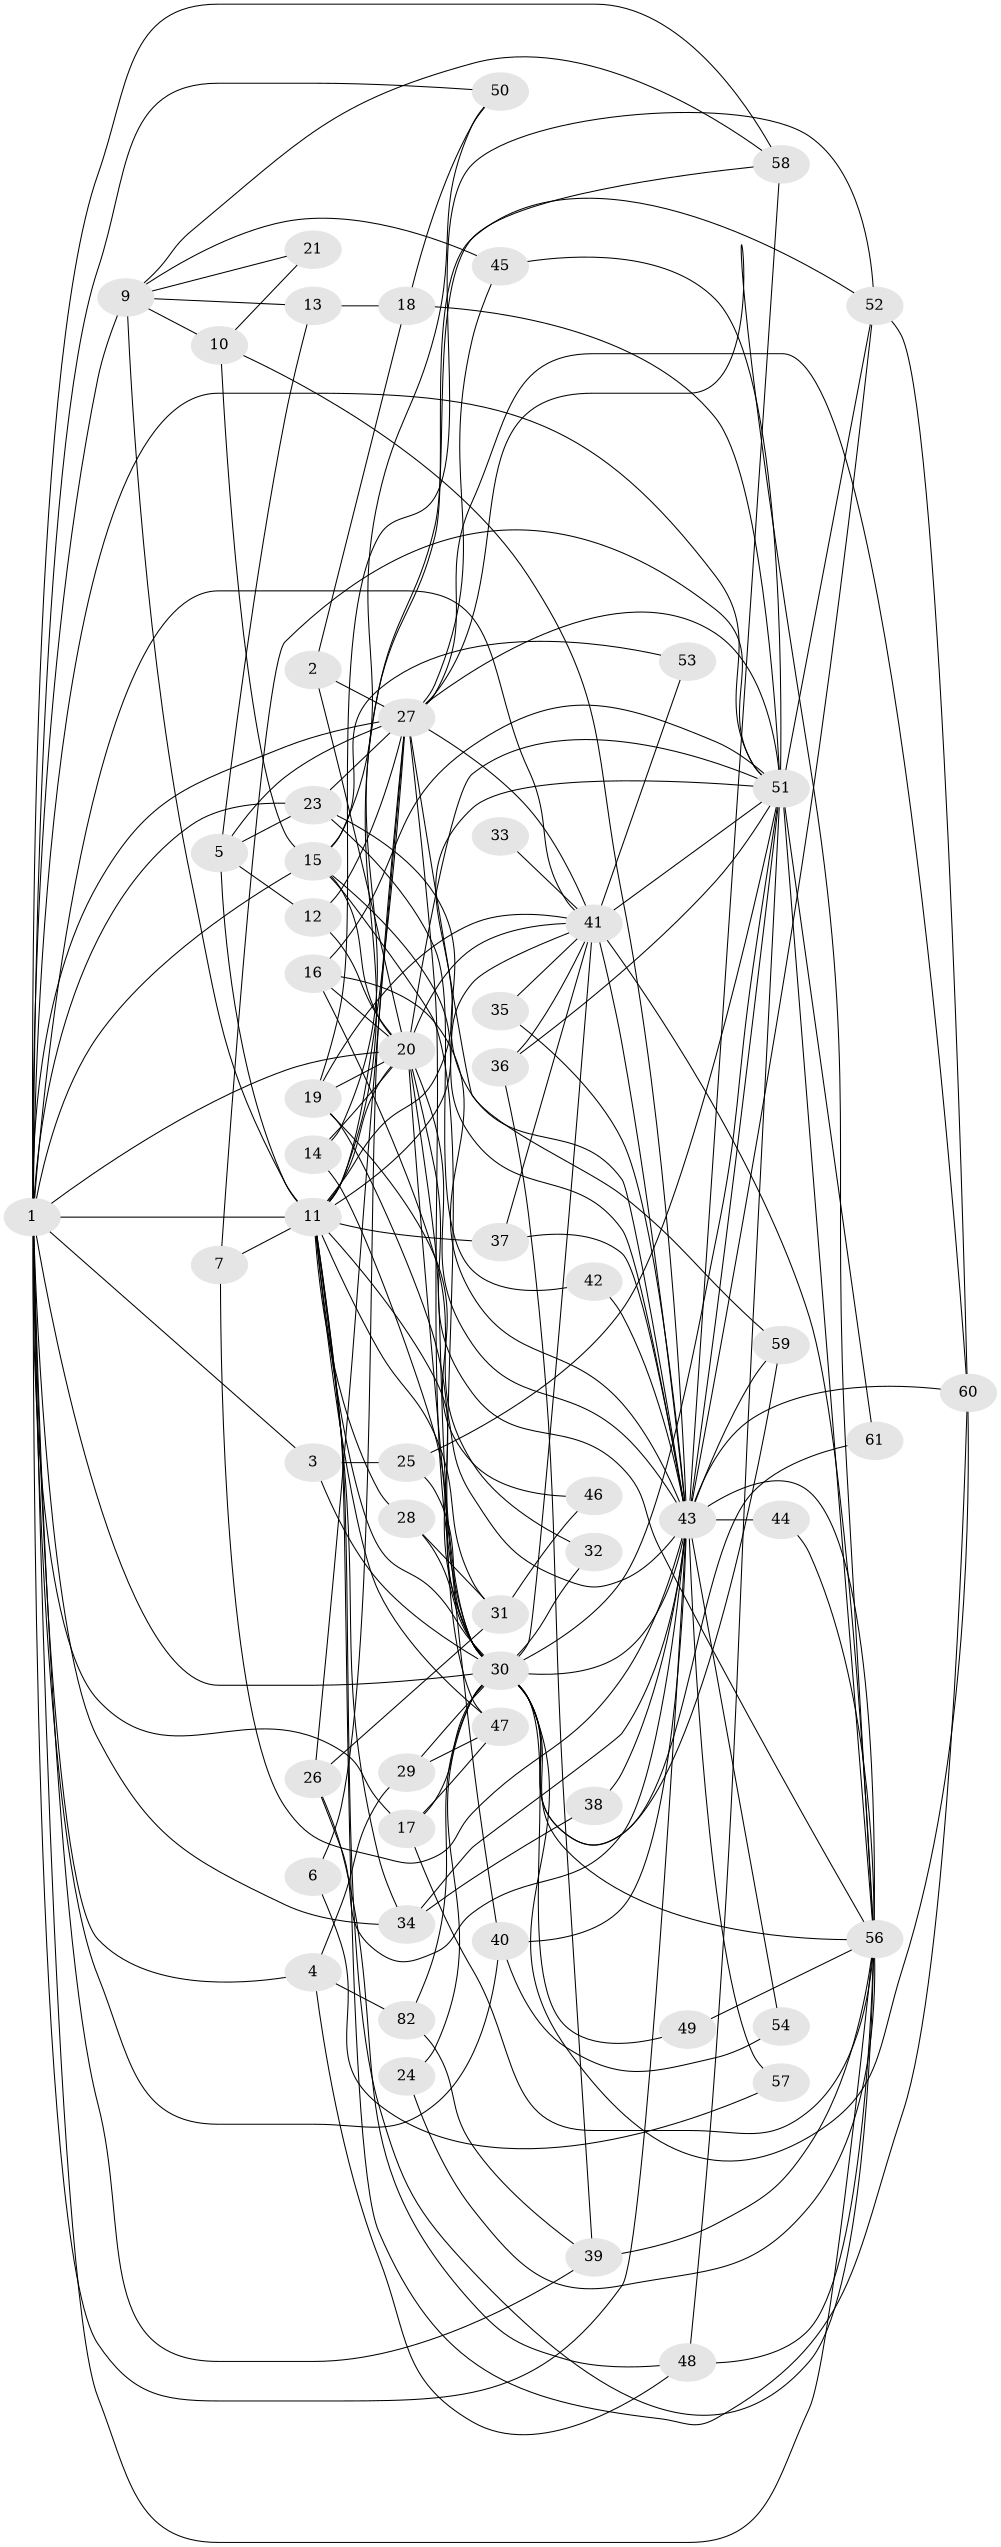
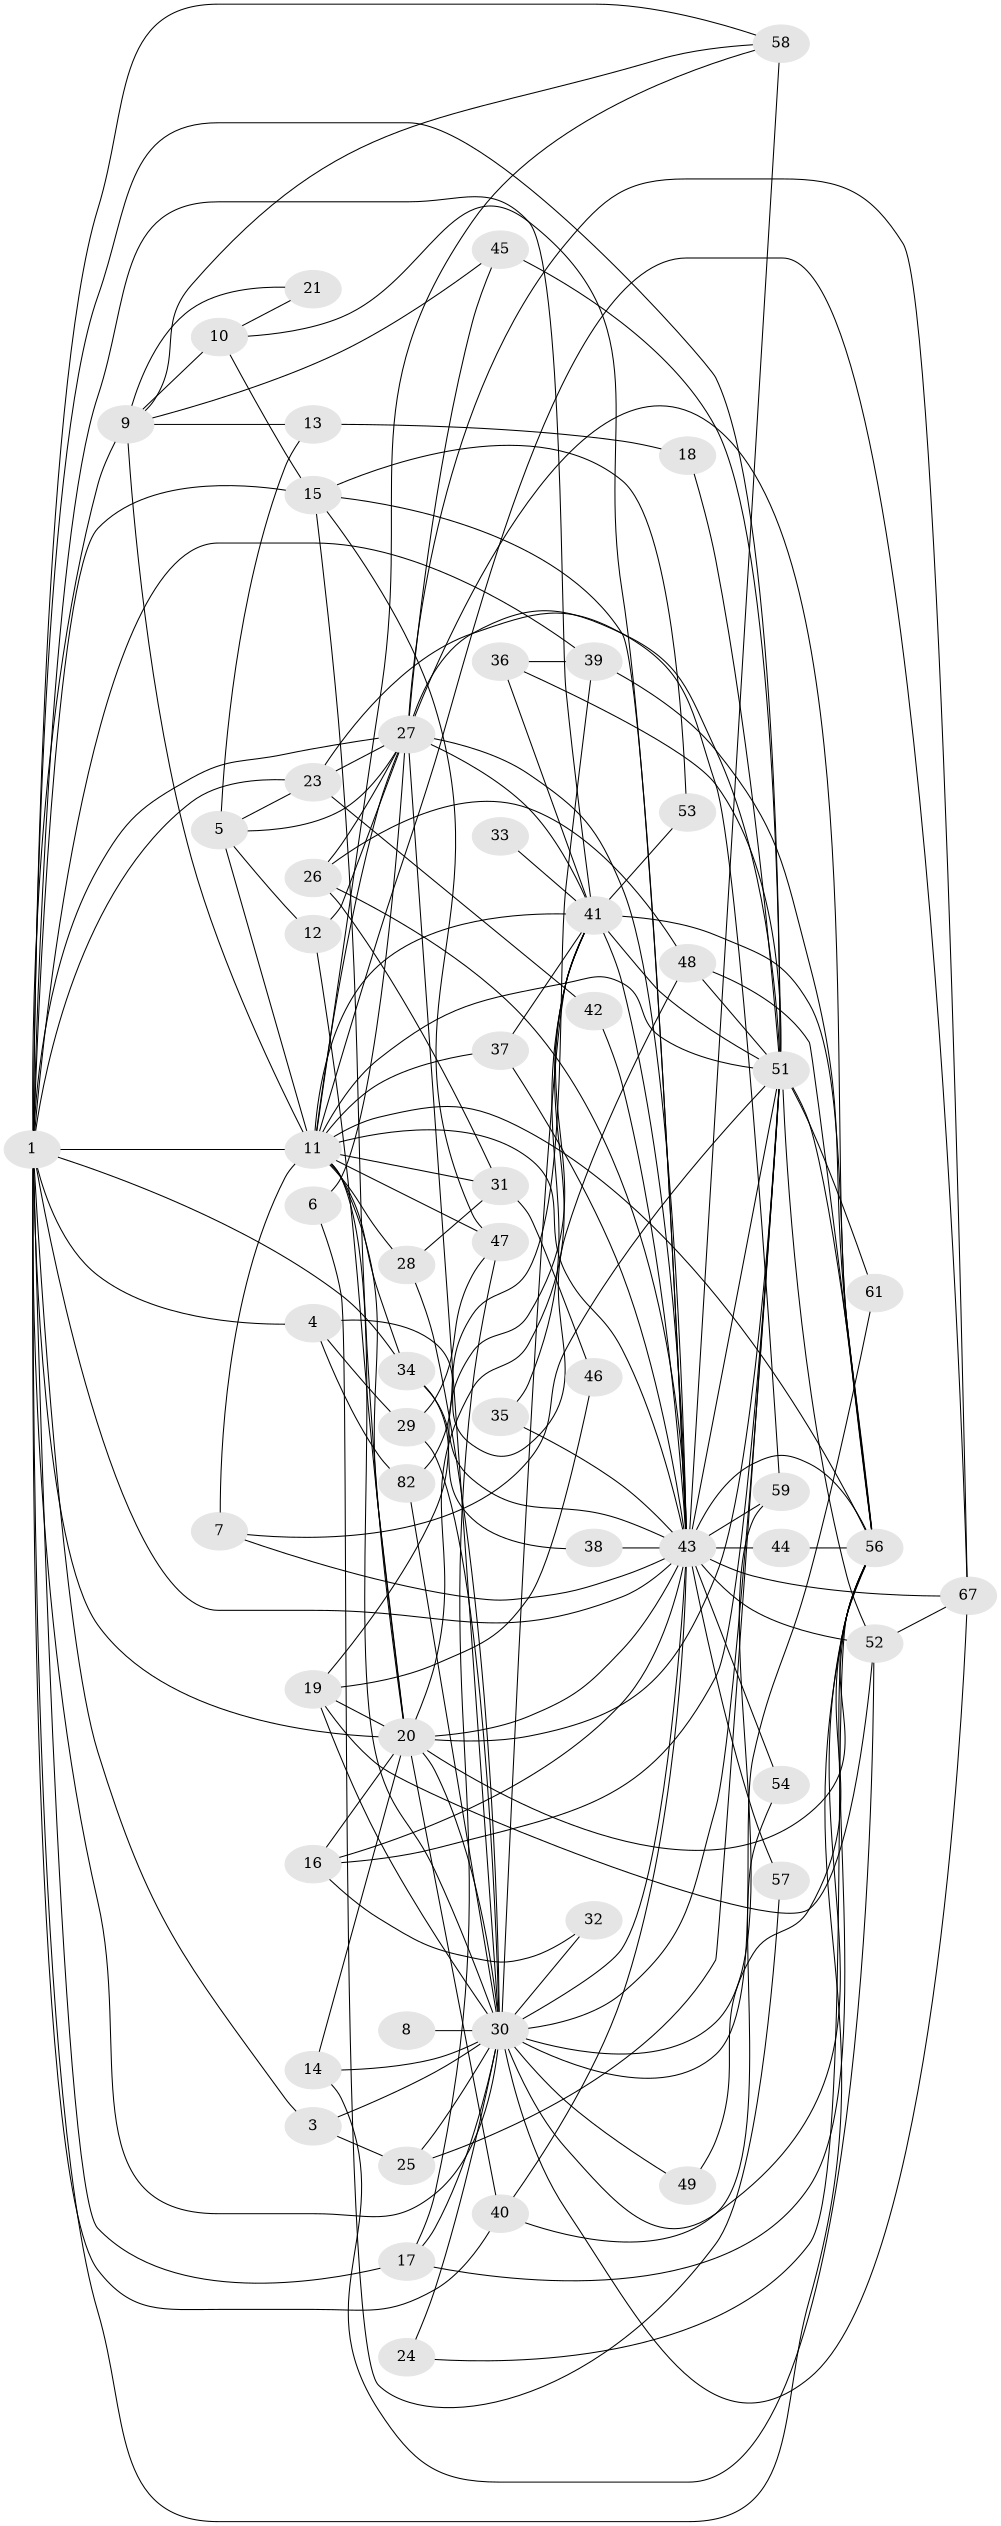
node "50": removed
node "2": removed
node "60": label "60" -> "67"
node "8": added
